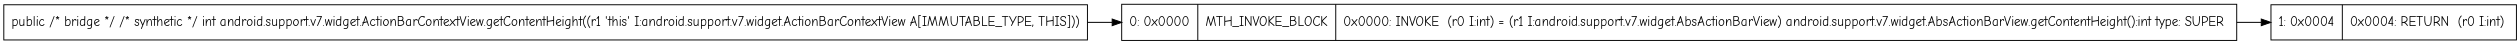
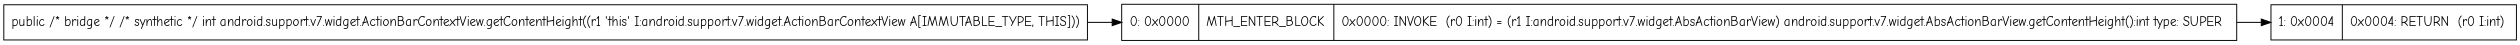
node "0: 0x0000": text "MTH_INVOKE_BLOCK" -> "MTH_ENTER_BLOCK"
